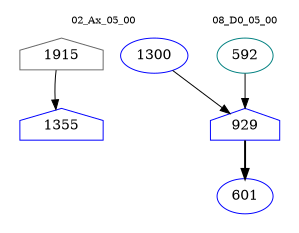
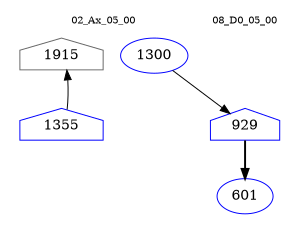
node "592": removed
edge "1915" -> "1355": reversed
